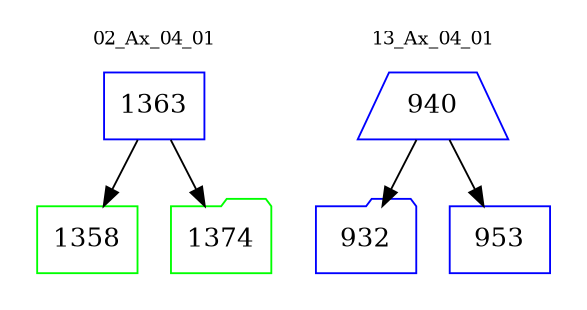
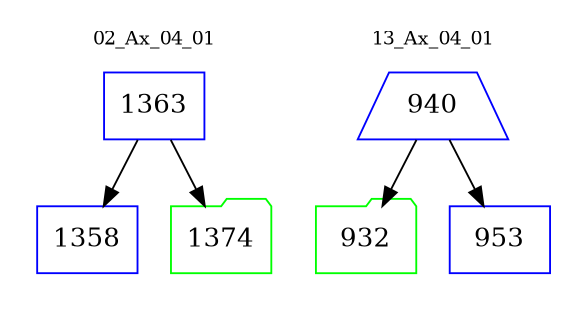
node "1358": color green -> blue
node "932": color blue -> green
